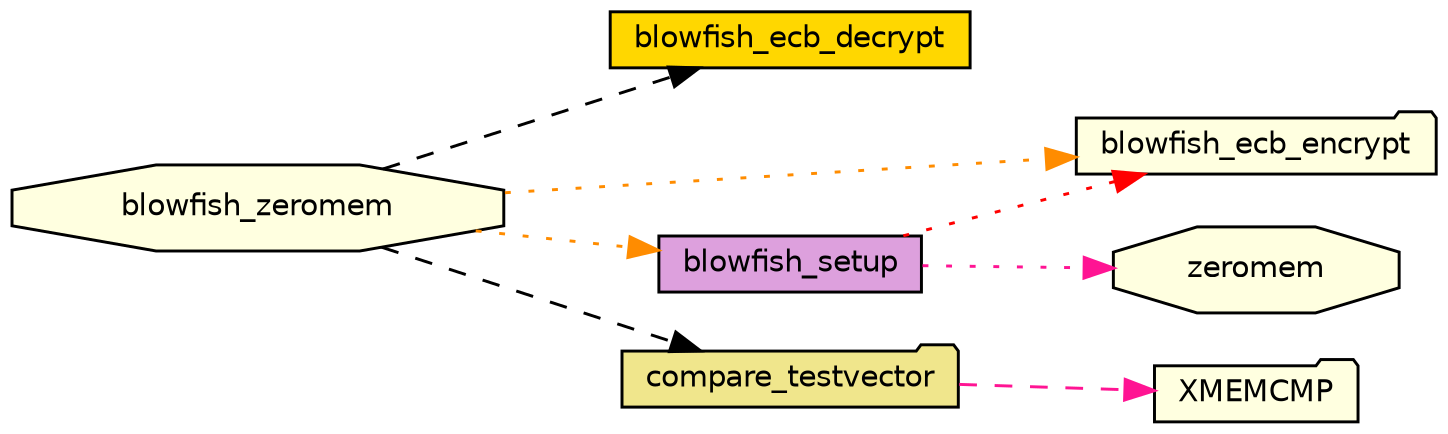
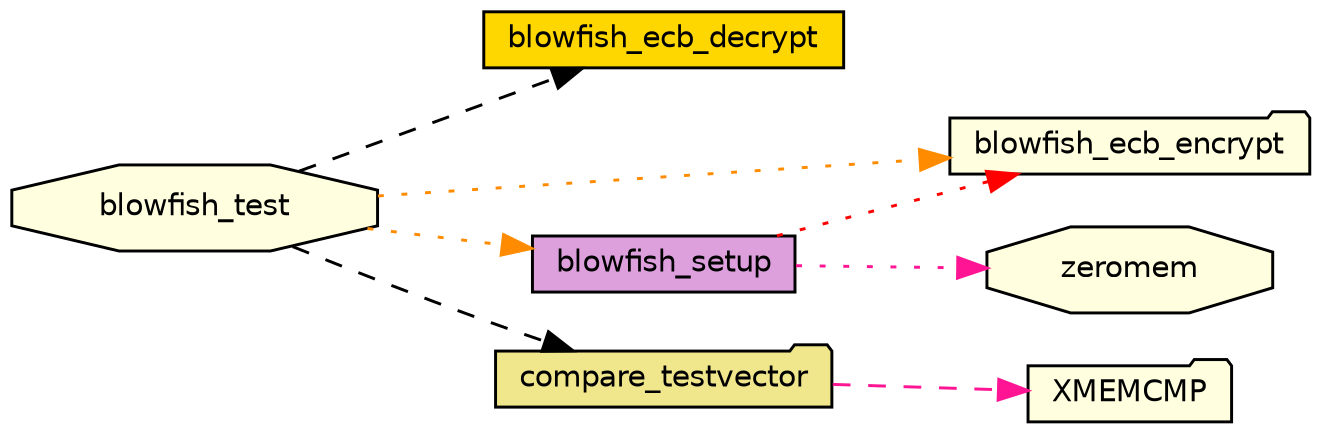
node "blowfish_zeromem": label "blowfish_zeromem" -> "blowfish_test"
